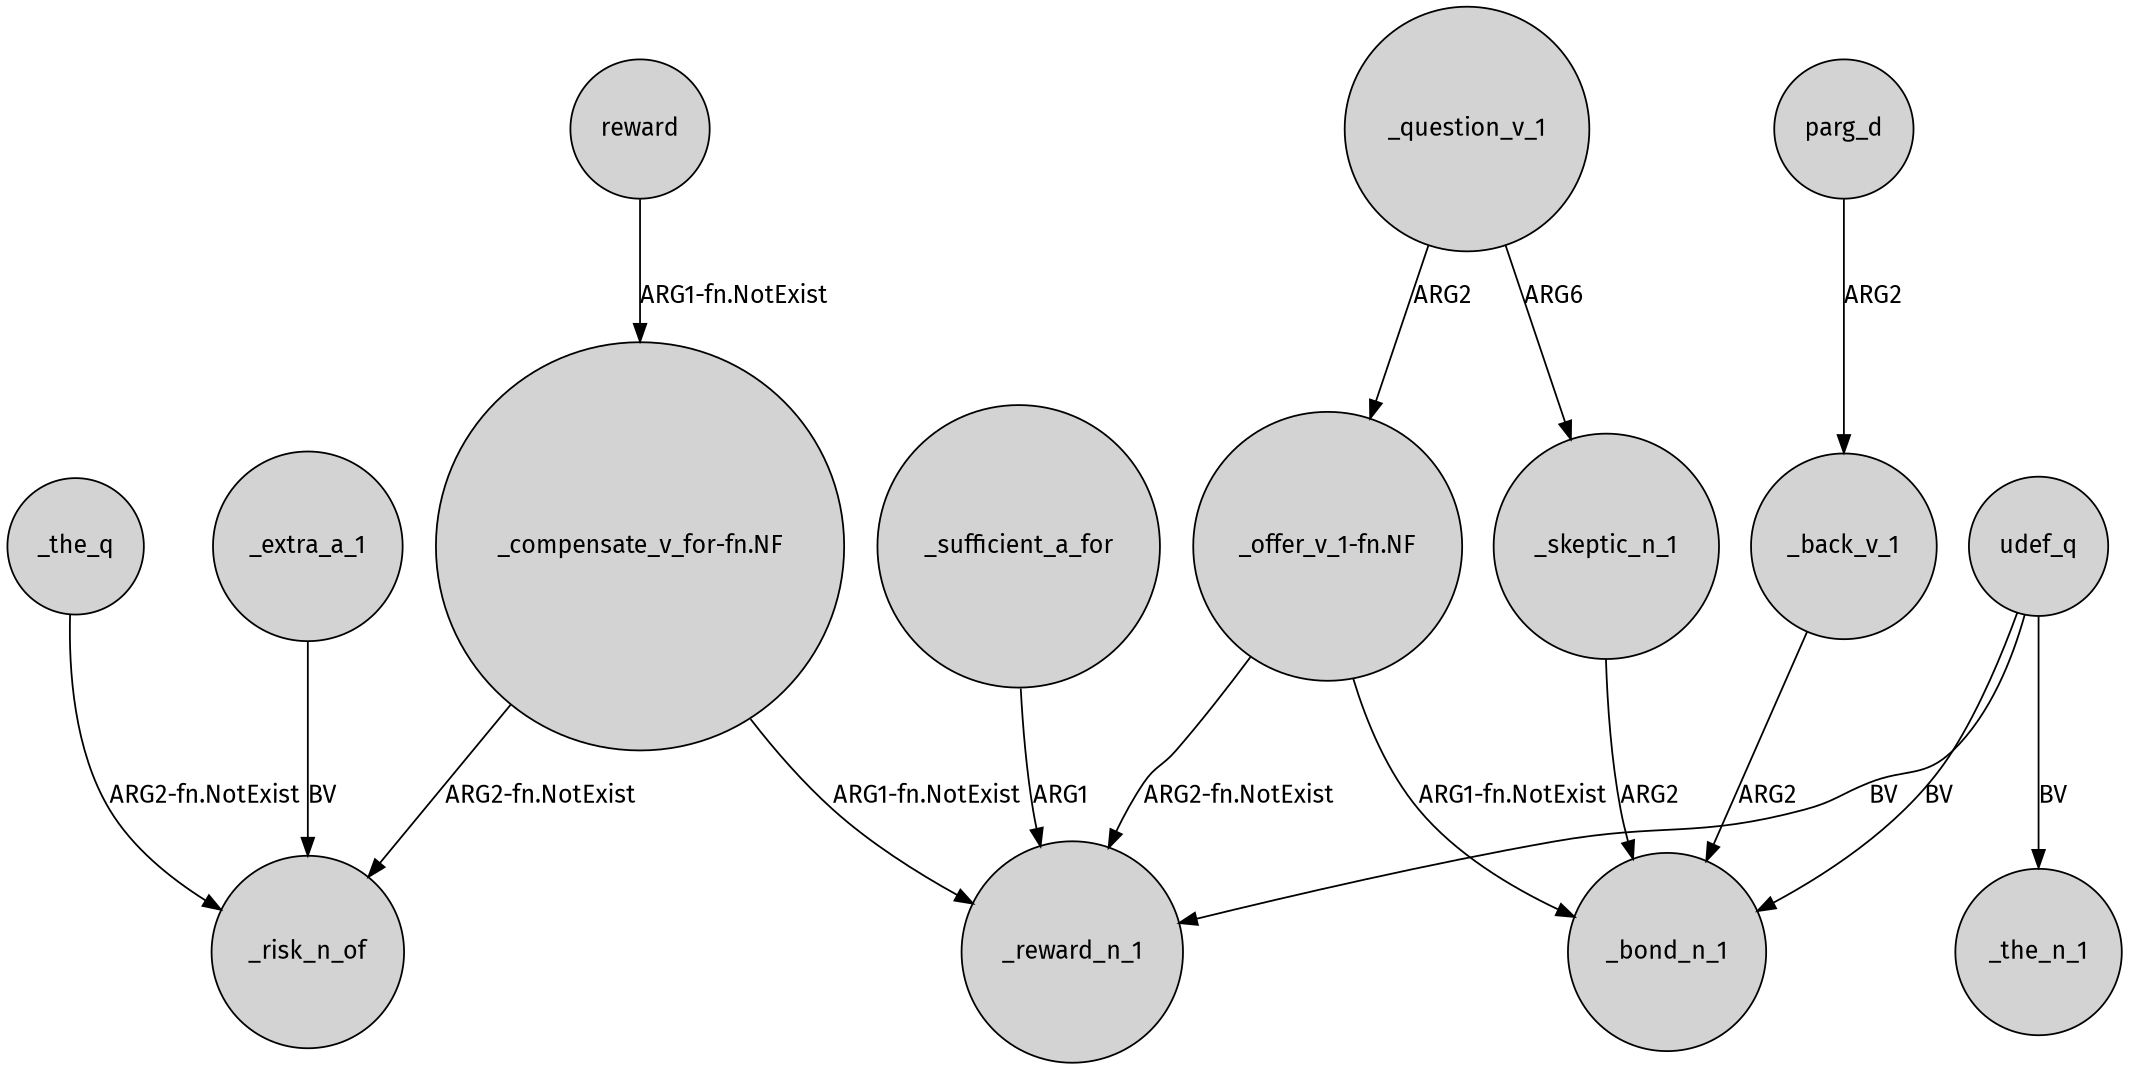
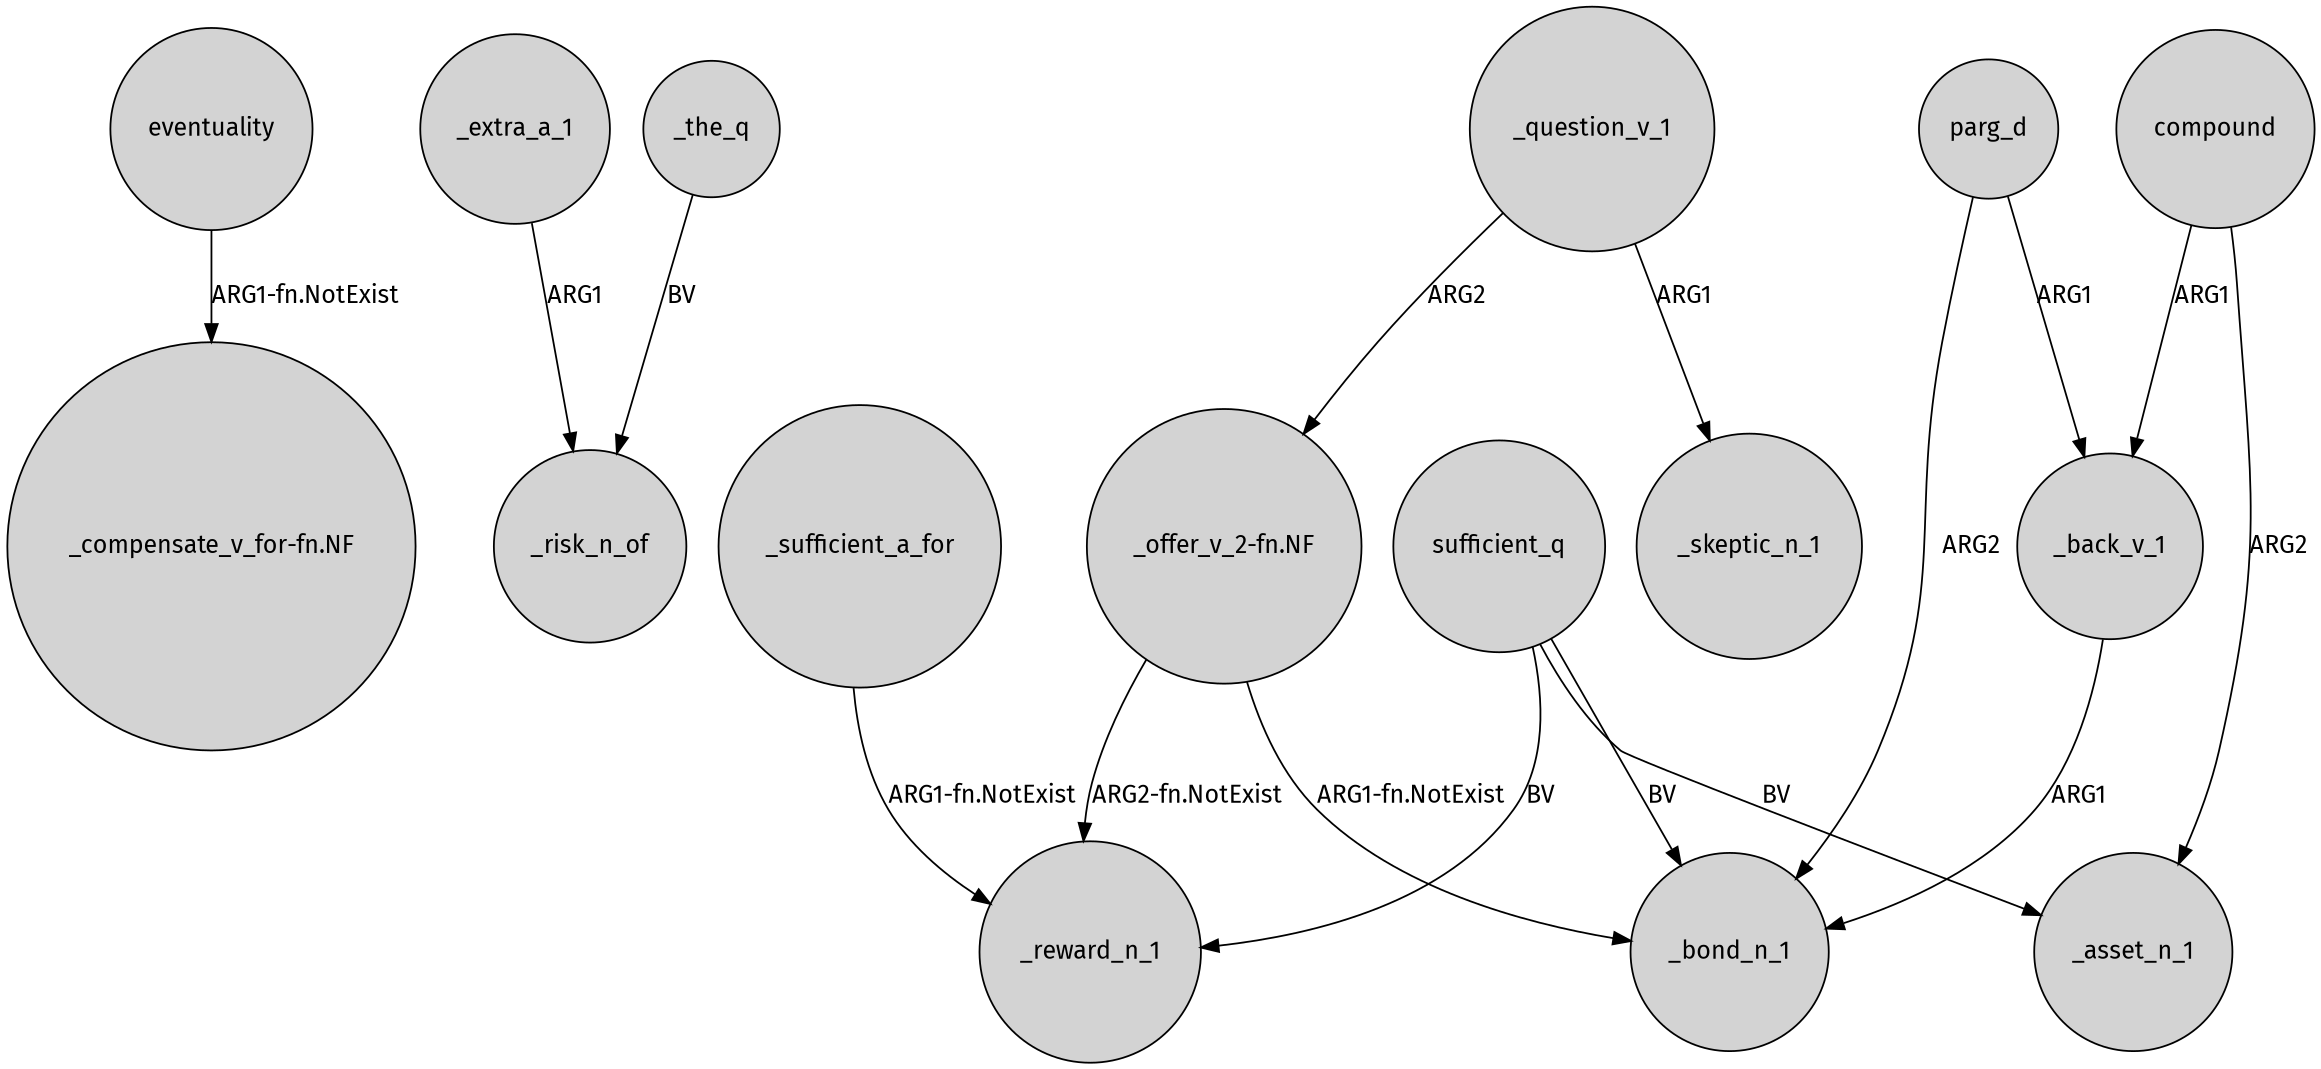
node "reward": label "reward" -> "eventuality"
node "compound": added
edge "_question_v_1" -> "_skeptic_n_1": label "ARG6" -> "ARG1"
edge "parg_d" -> "_back_v_1": label "ARG2" -> "ARG1"
node "_offer_v_1-fn.NF": label "_offer_v_1-fn.NF" -> "_offer_v_2-fn.NF"
node "udef_q": label "udef_q" -> "sufficient_q"
edge "_skeptic_n_1" -> "_bond_n_1": now "parg_d" -> "_bond_n_1"
edge "_compensate_v_for-fn.NF" -> "_risk_n_of": removed, label "ARG2-fn.NotExist"
edge "_the_q" -> "_risk_n_of": label "ARG2-fn.NotExist" -> "BV"
edge "_extra_a_1" -> "_risk_n_of": label "BV" -> "ARG1"
edge "_sufficient_a_for" -> "_reward_n_1": label "ARG1" -> "ARG1-fn.NotExist"
edge "_back_v_1" -> "_bond_n_1": label "ARG2" -> "ARG1"
edge "_compensate_v_for-fn.NF" -> "_reward_n_1": removed, label "ARG1-fn.NotExist"
node "_the_n_1": label "_the_n_1" -> "_asset_n_1"
